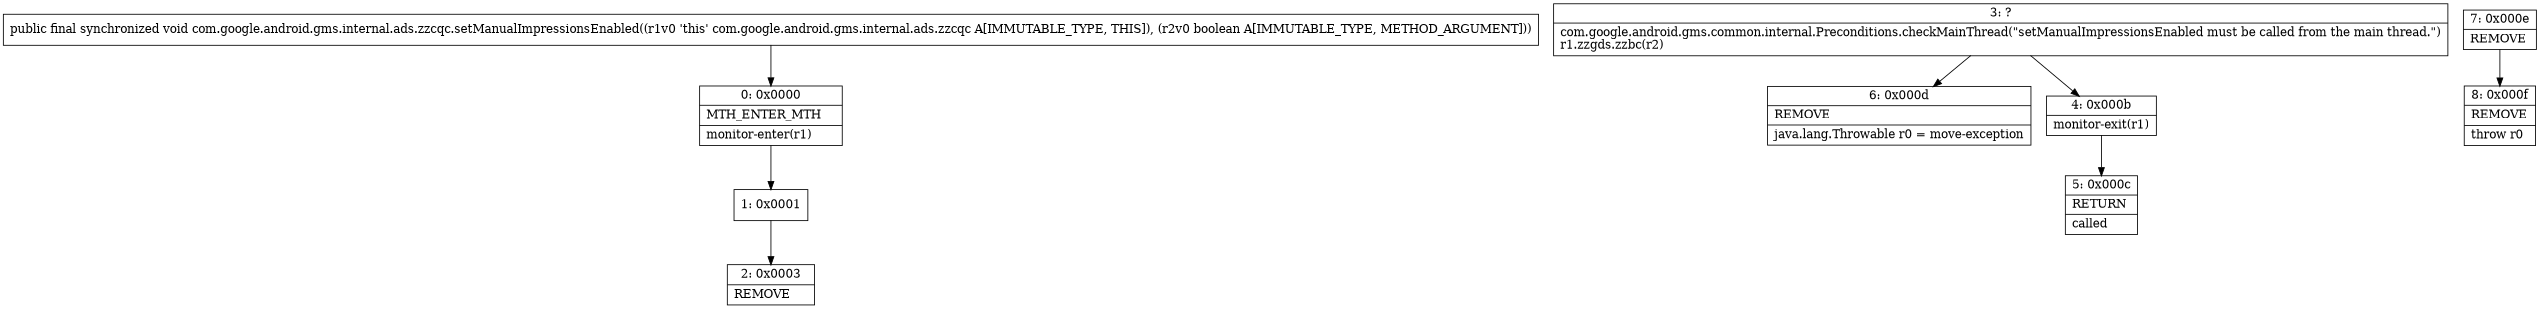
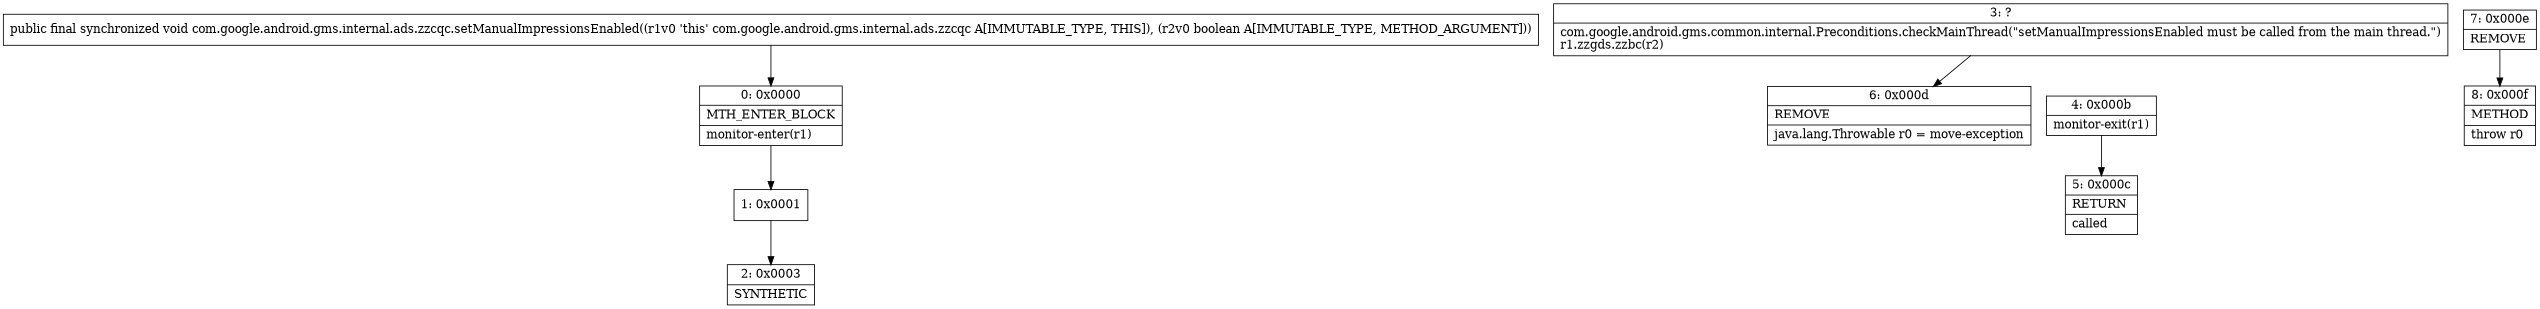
edge "3: ?" -> "4: 0x000b": removed
node "0: 0x0000": text "MTH_ENTER_MTH" -> "MTH_ENTER_BLOCK"
node "8: 0x000f": text "REMOVE" -> "METHOD"
node "2: 0x0003": text "REMOVE" -> "SYNTHETIC"
